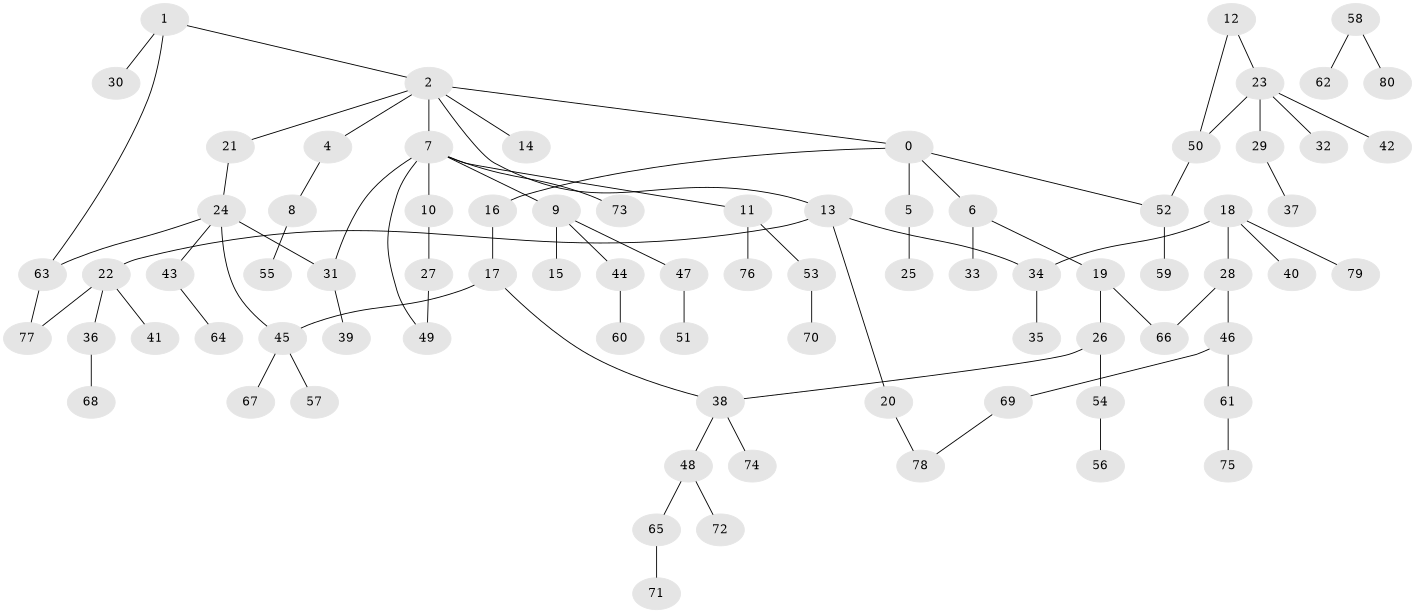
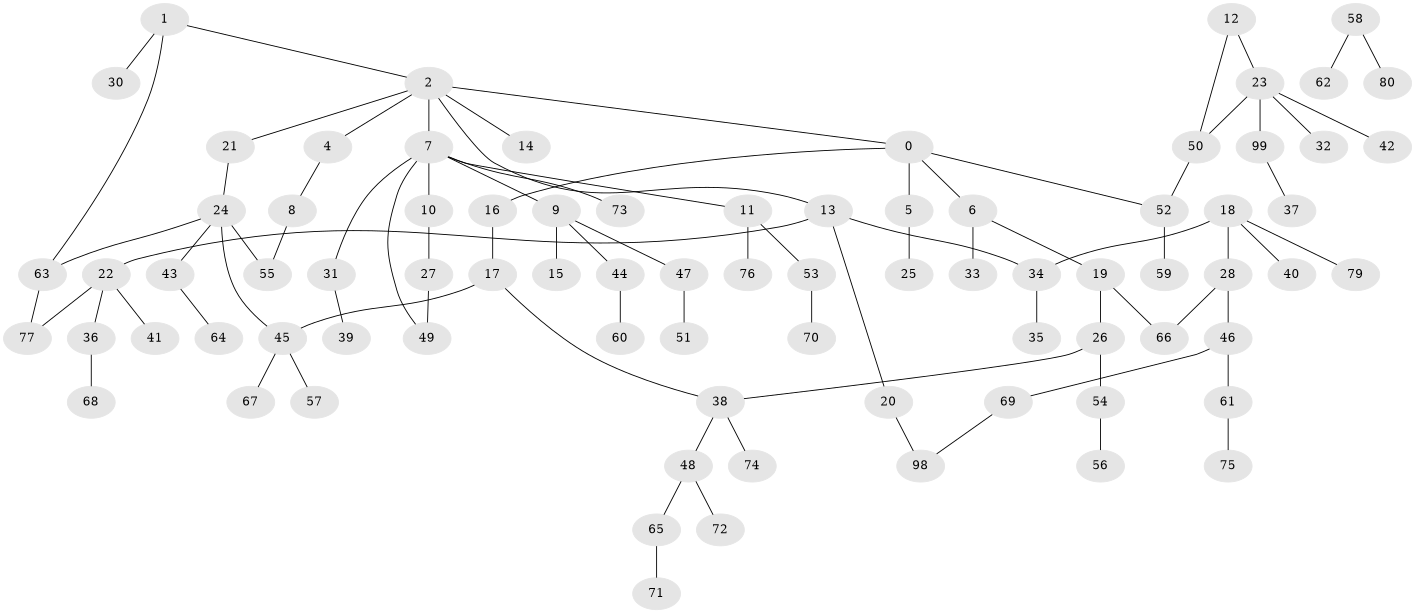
node "29": label "29" -> "99"
edge "24" -- "31": now "24" -- "55"
node "78": label "78" -> "98"
